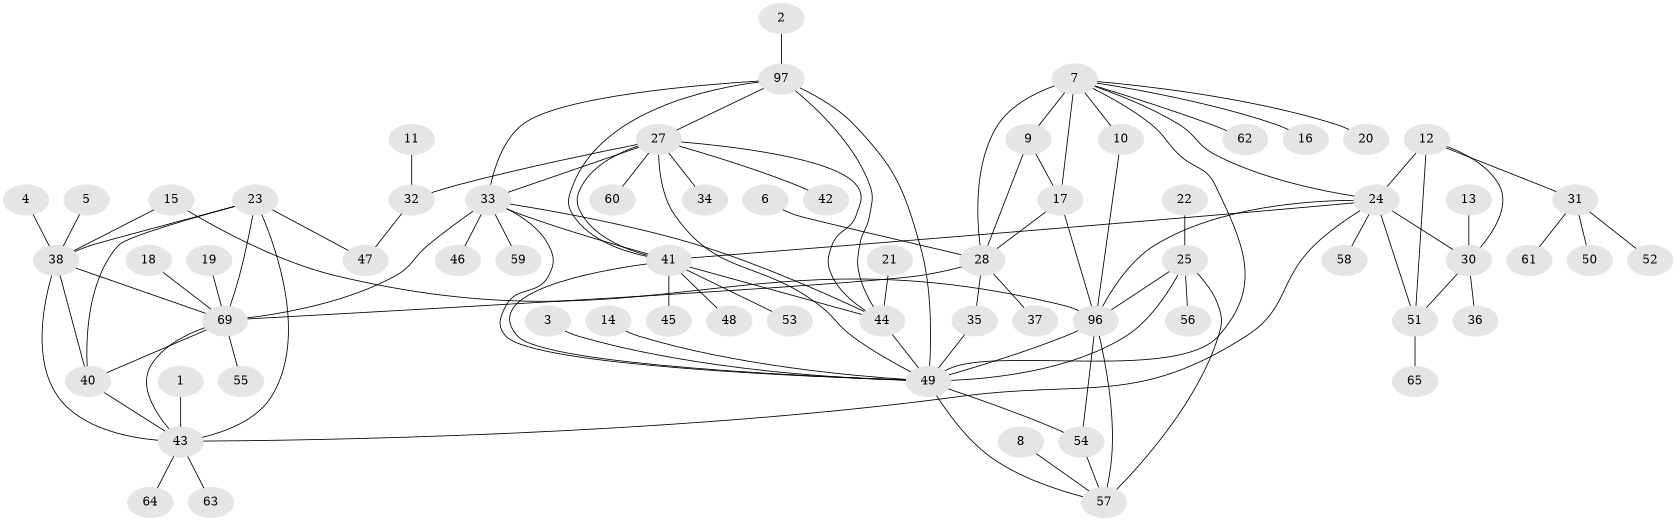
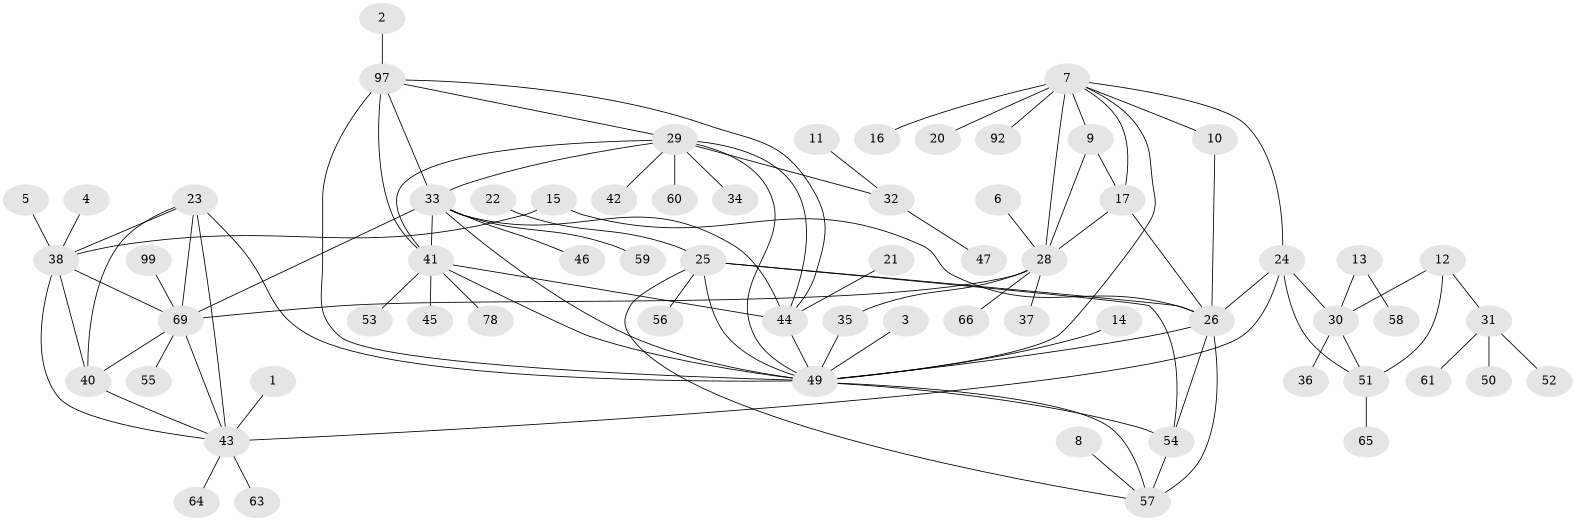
node "27": label "27" -> "29"
node "62": label "62" -> "92"
edge "12" -- "24": removed
edge "23" -- "47": now "23" -- "49"
edge "24" -- "41": removed
edge "24" -- "58": now "13" -- "58"
node "18": removed
node "19": label "19" -> "99"
edge "25" -- "54": added
node "48": label "48" -> "78"
node "66": added
node "96": label "96" -> "26"
